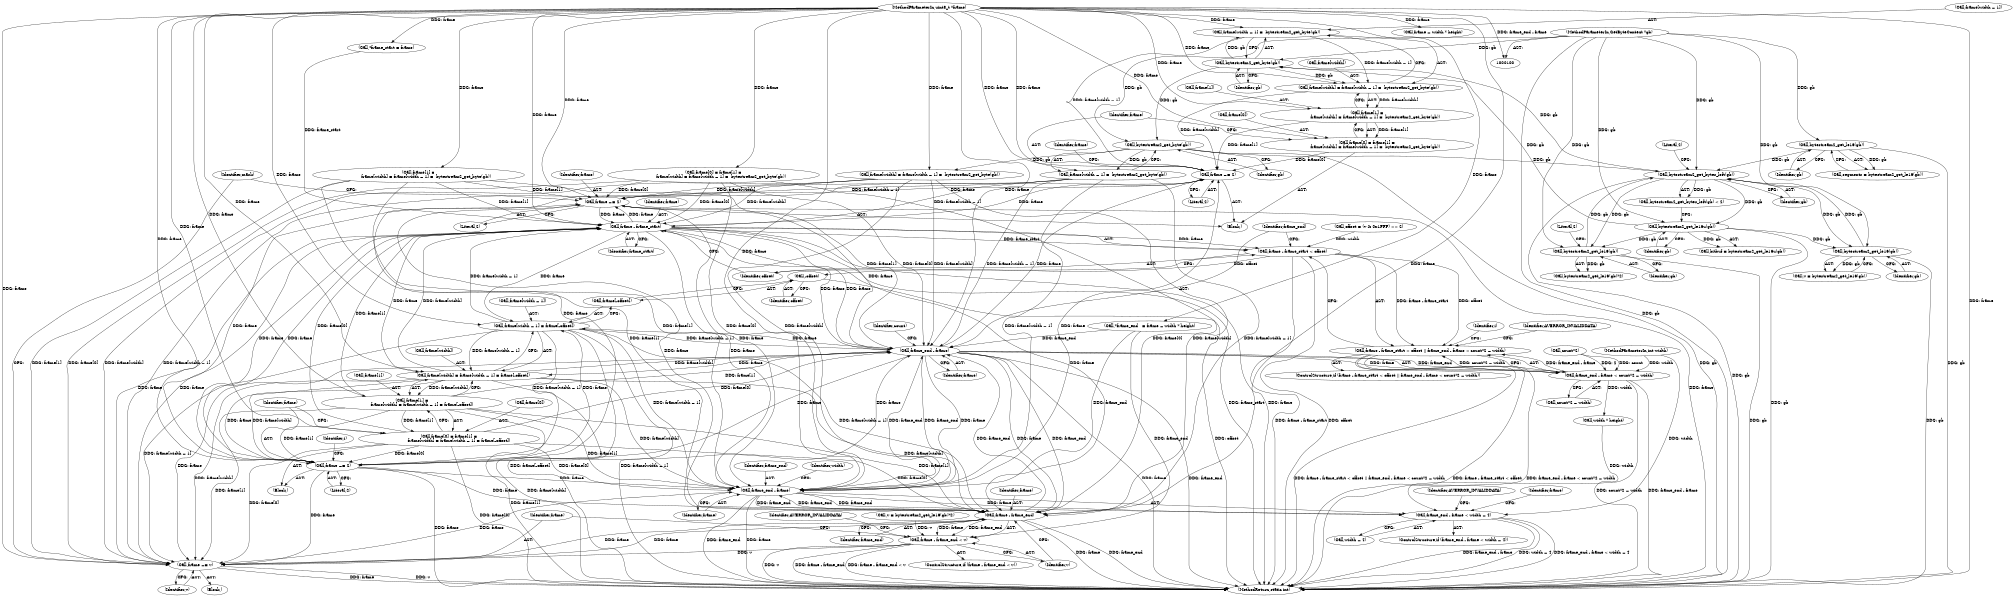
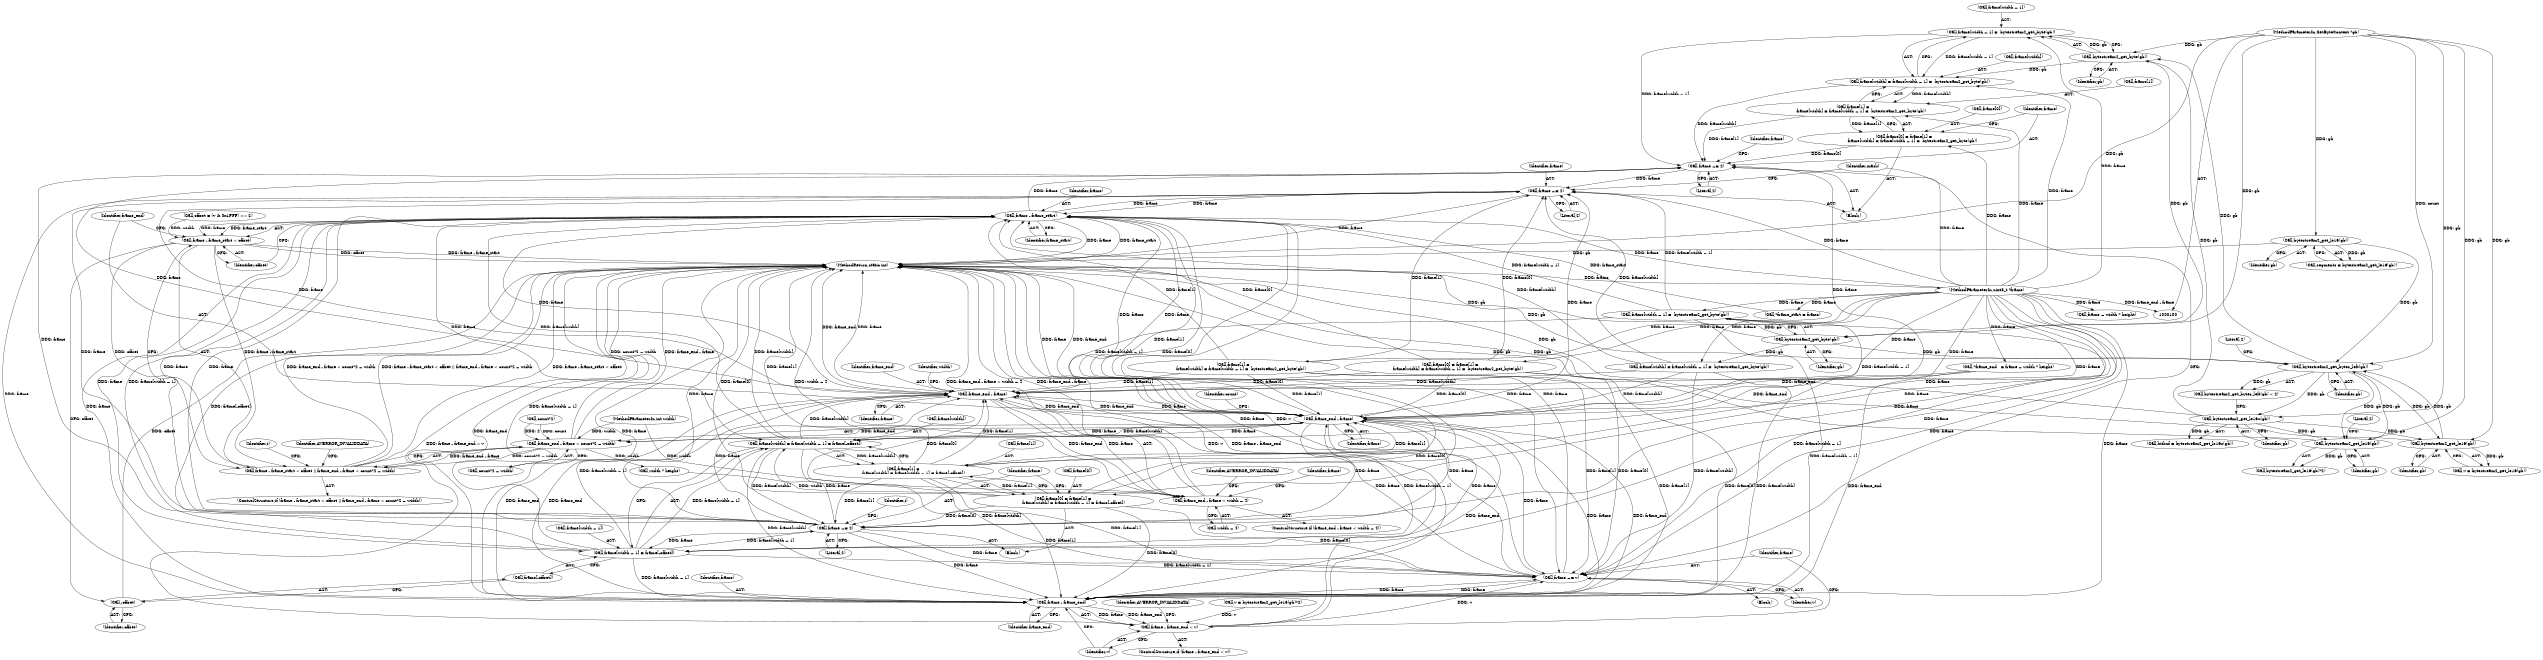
edge "(MethodParameterIn,GetByteContext *gb)" -> "(Call,bytestream2_get_bytes_left(gb))": label "DDG: gb" -> "DDG: count"
edge "(MethodParameterIn,uint8_t *frame)" -> "(MethodReturn,static int)": reversed
edge "(Call,frame - frame_start < offset)" -> "(Call,-offset)": label "DDG: offset" -> "CFG: offset"
edge "(Call,*frame_end   = frame + width * height)" -> "(Call,frame - frame_end < v)": now "(Call,*frame_end   = frame + width * height)" -> "(Call,frame - frame_end)"
